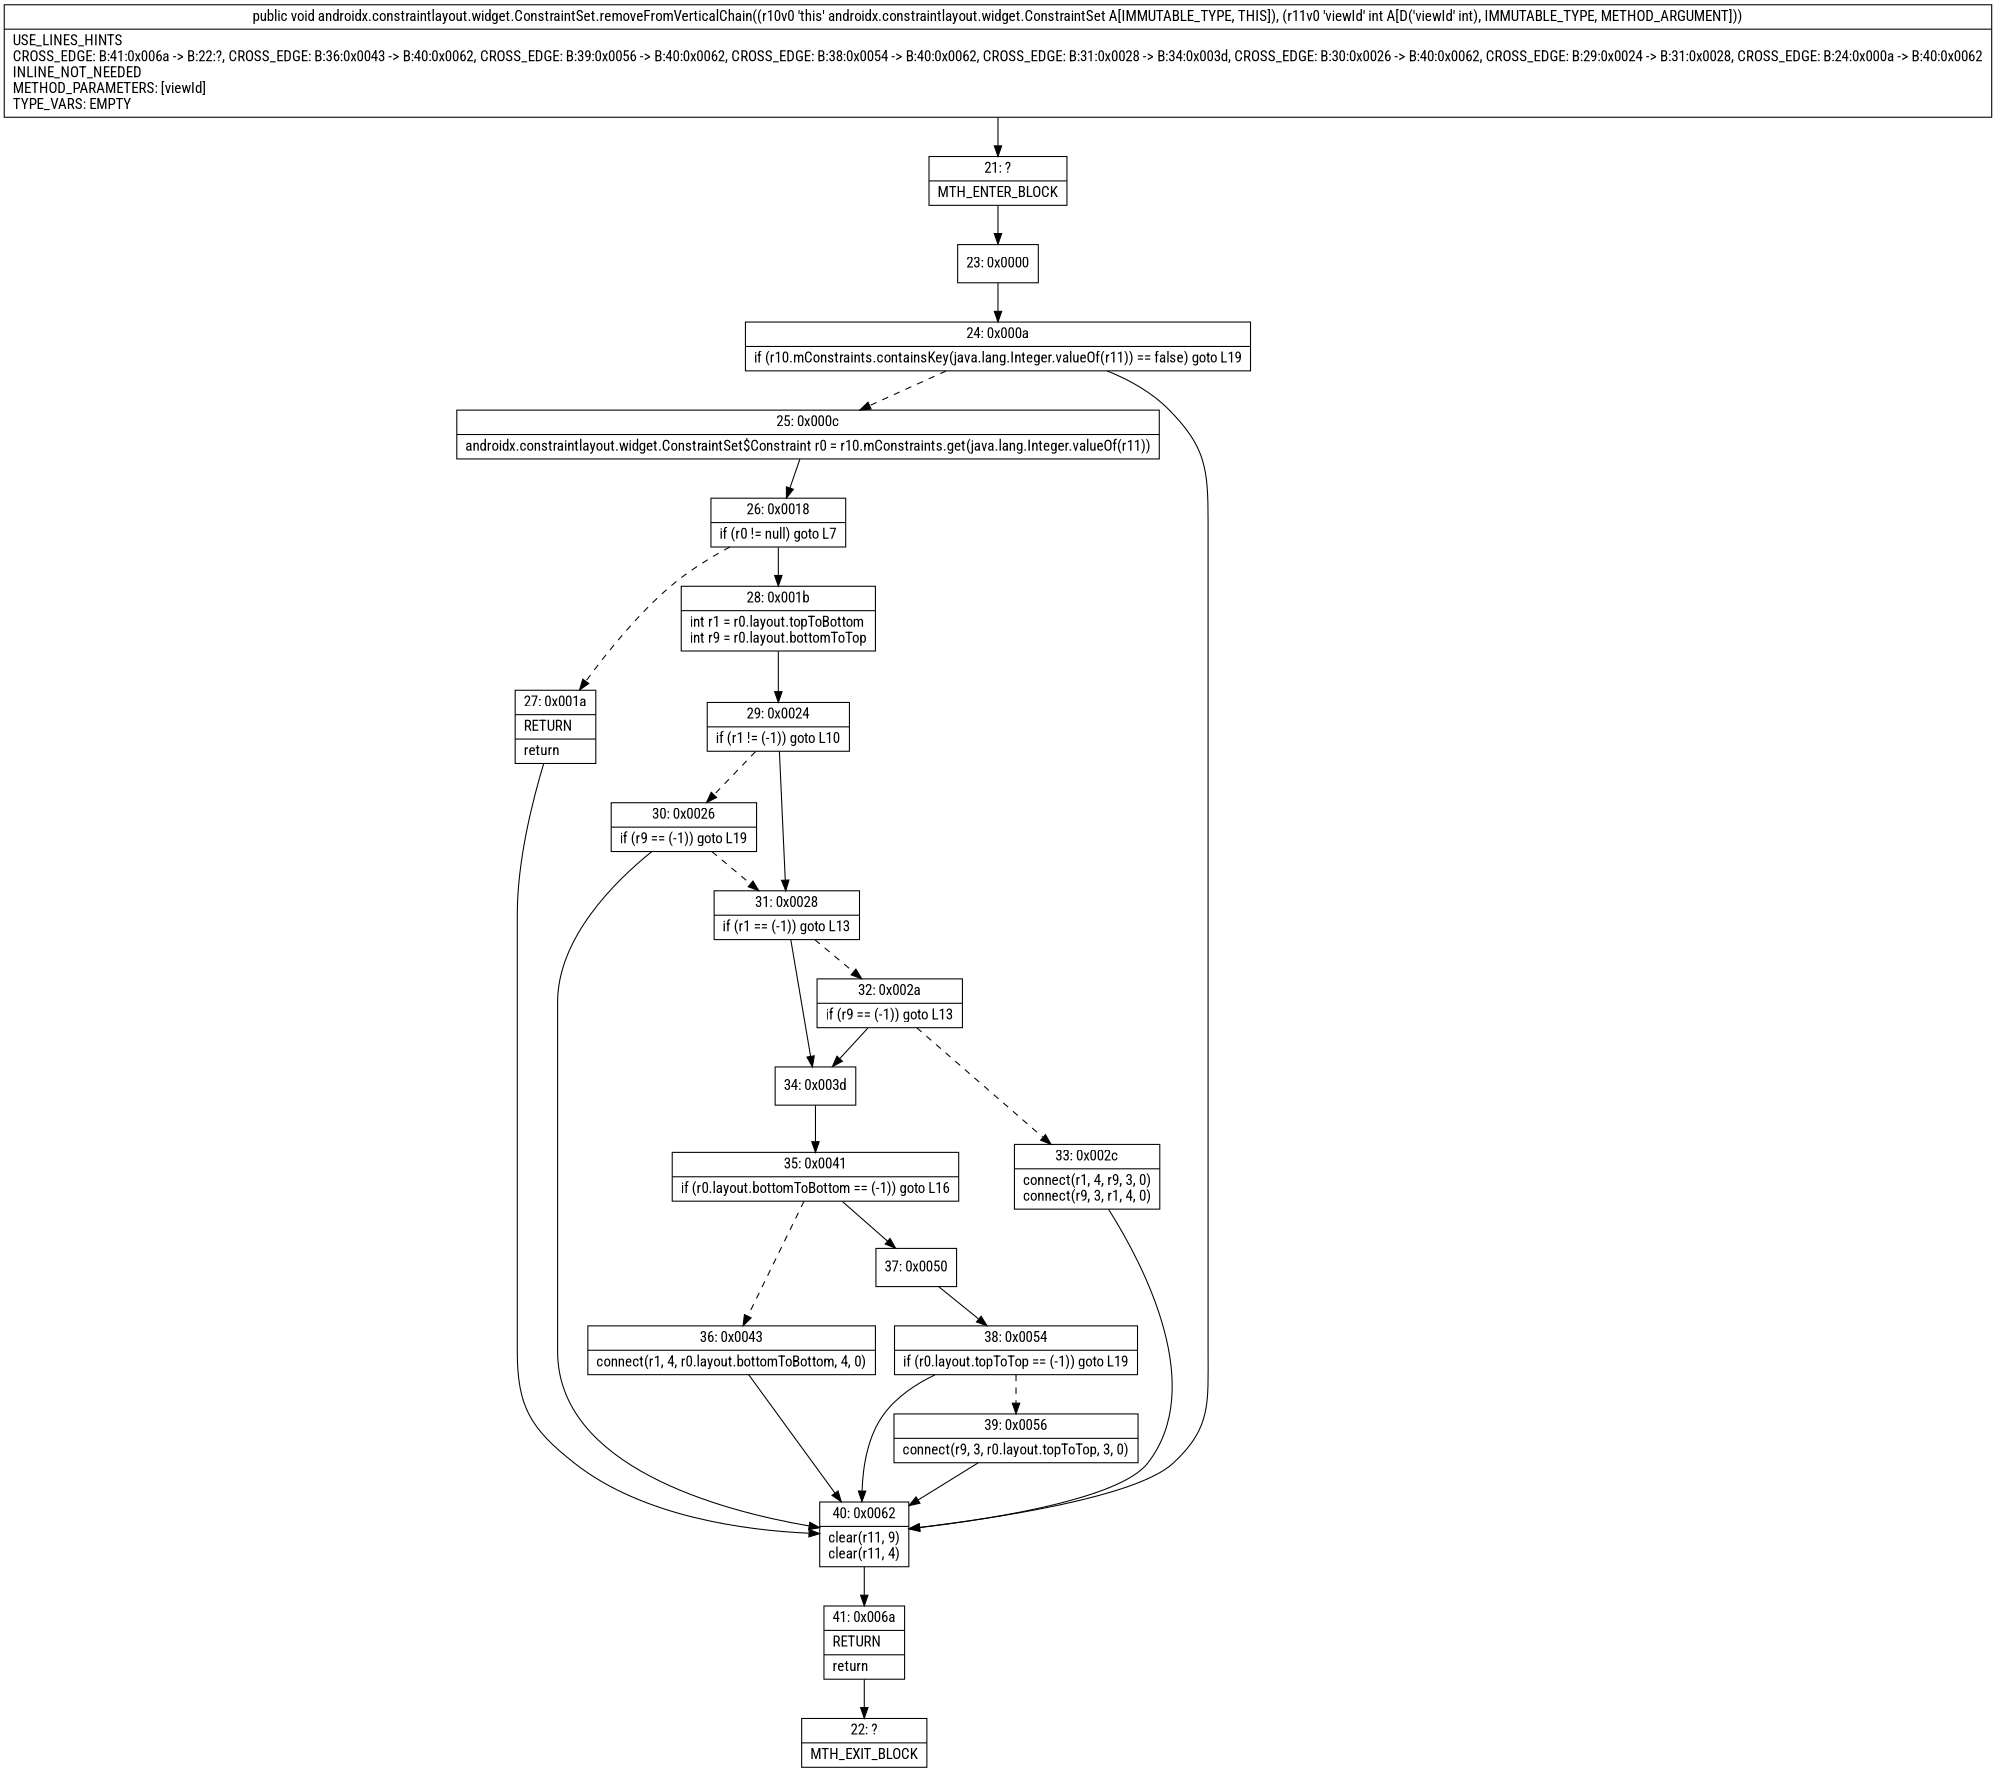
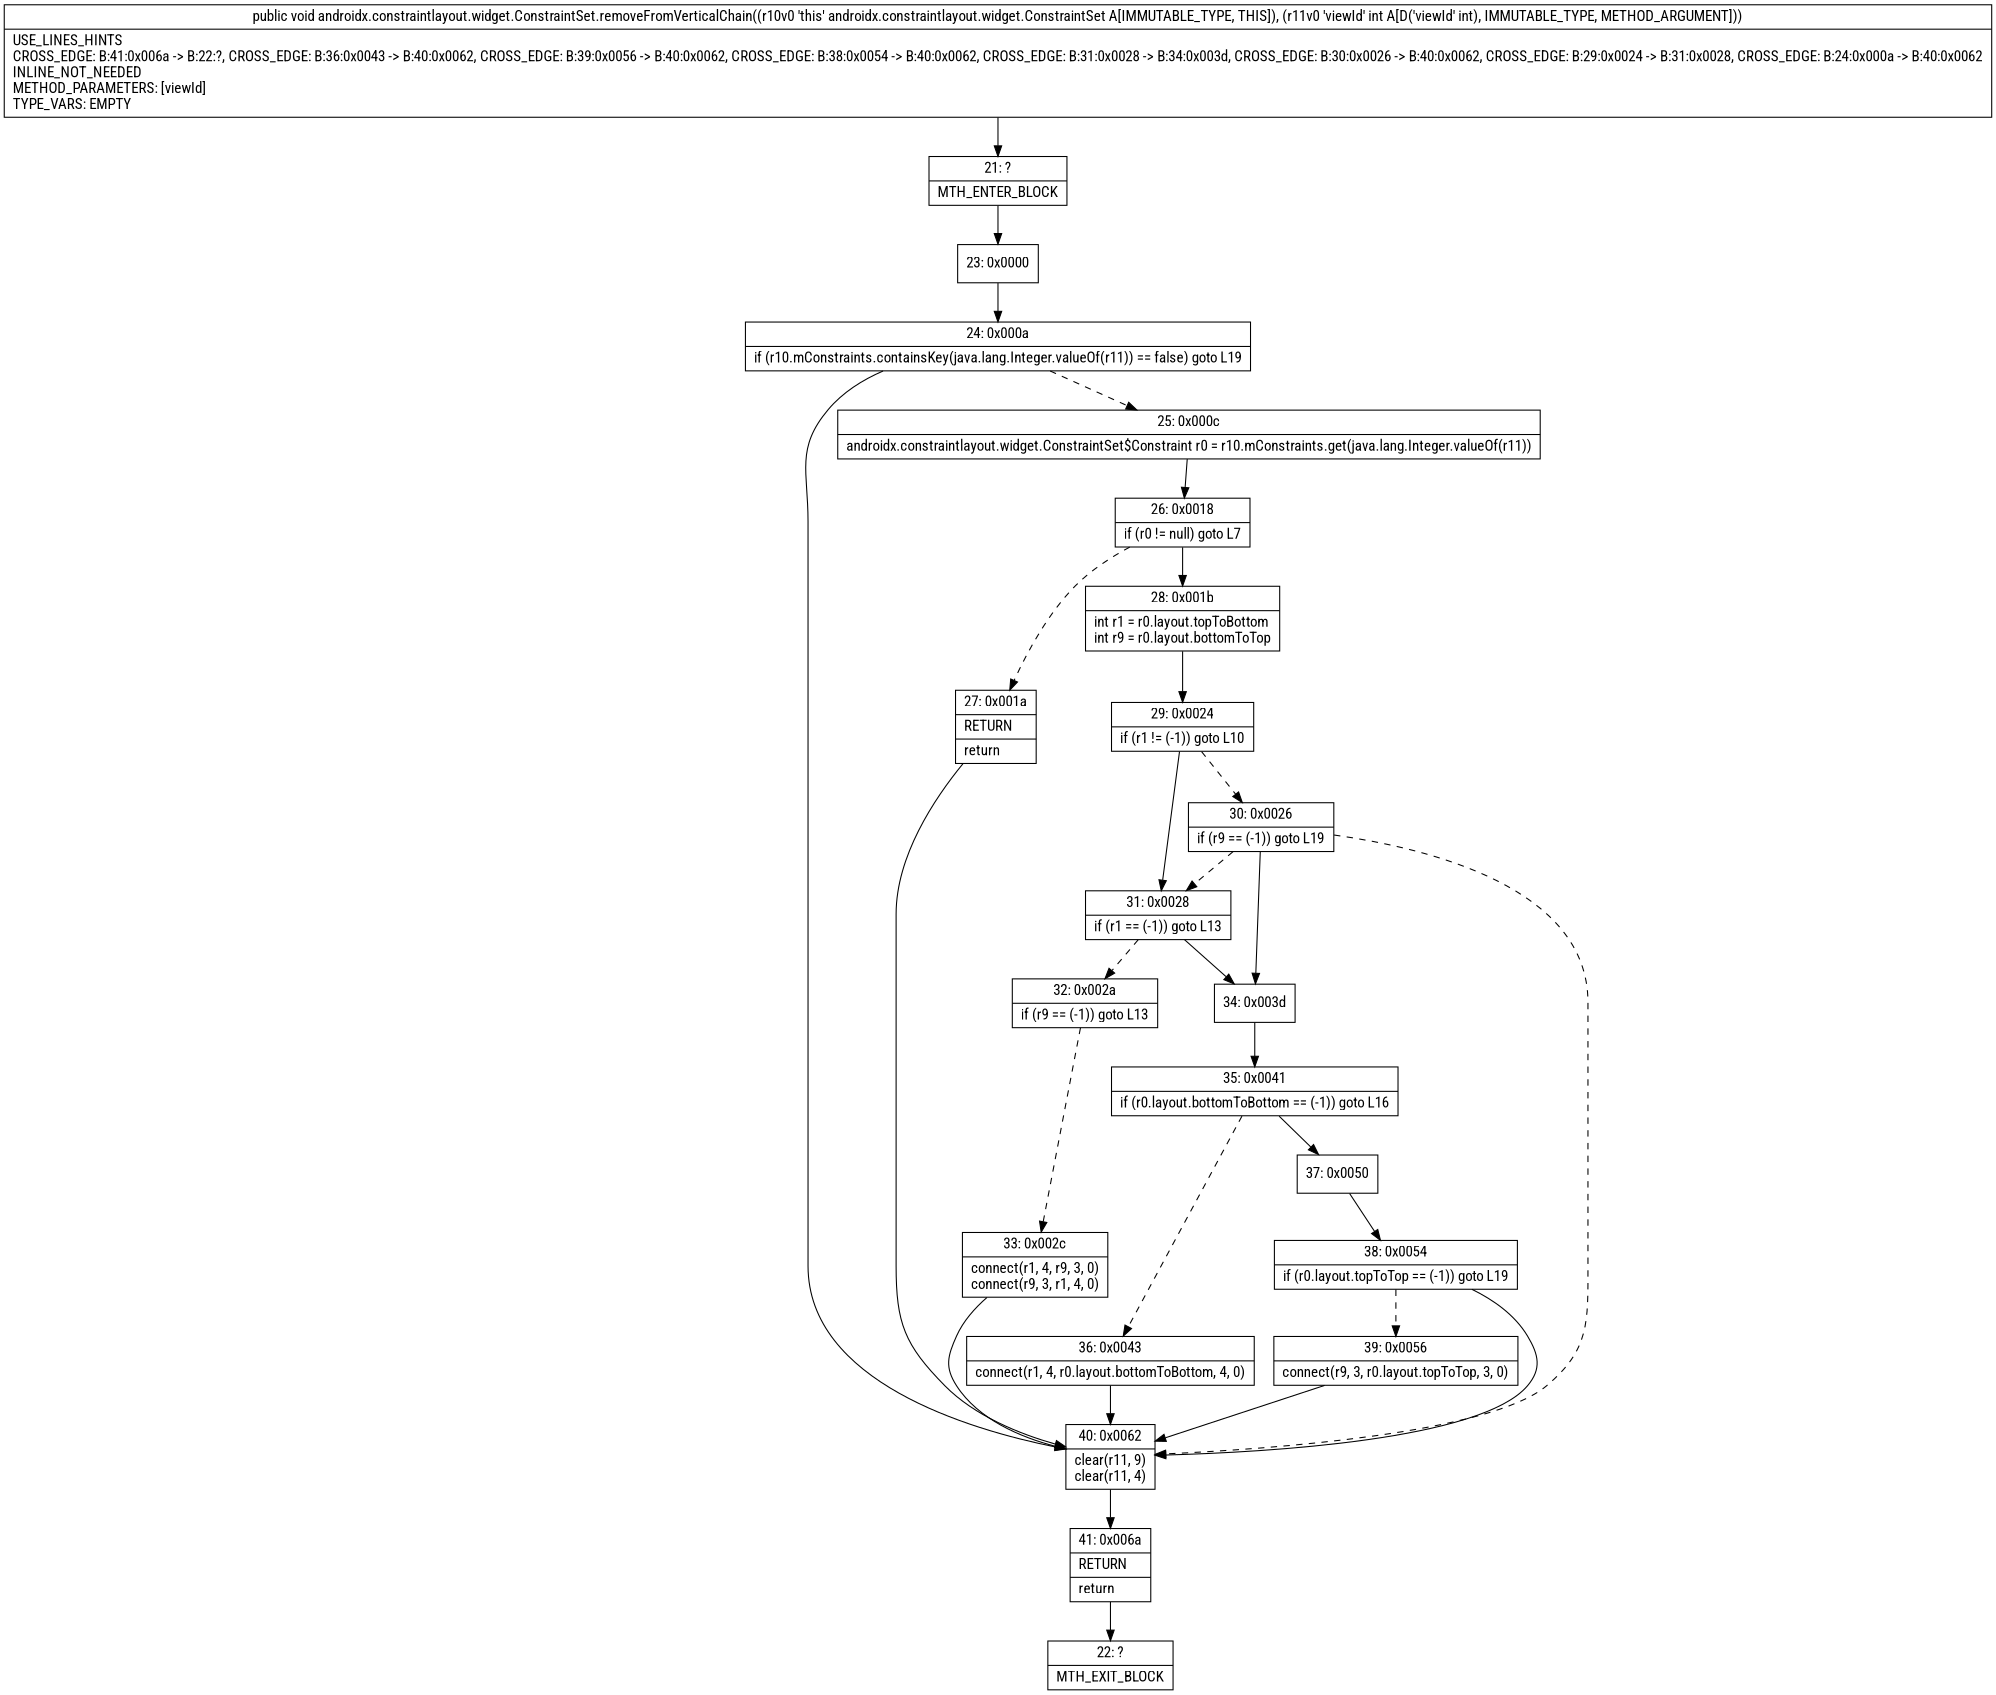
edge "32: 0x002a" -> "34: 0x003d": now "30: 0x0026" -> "34: 0x003d"
edge "30: 0x0026" -> "40: 0x0062": style solid -> dashed
